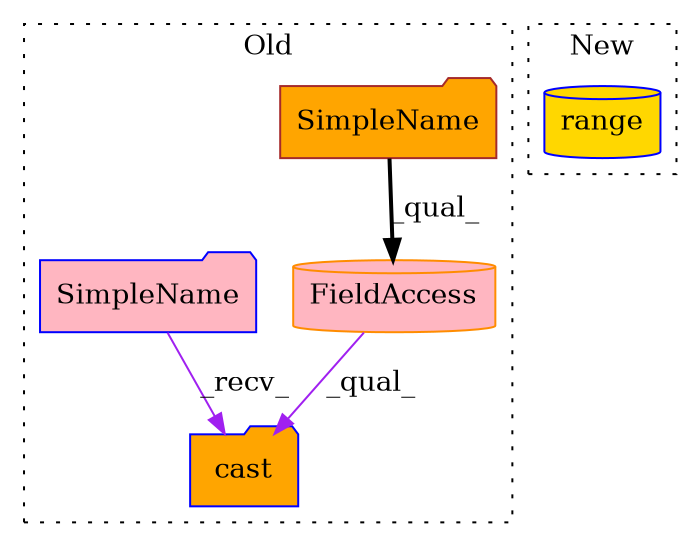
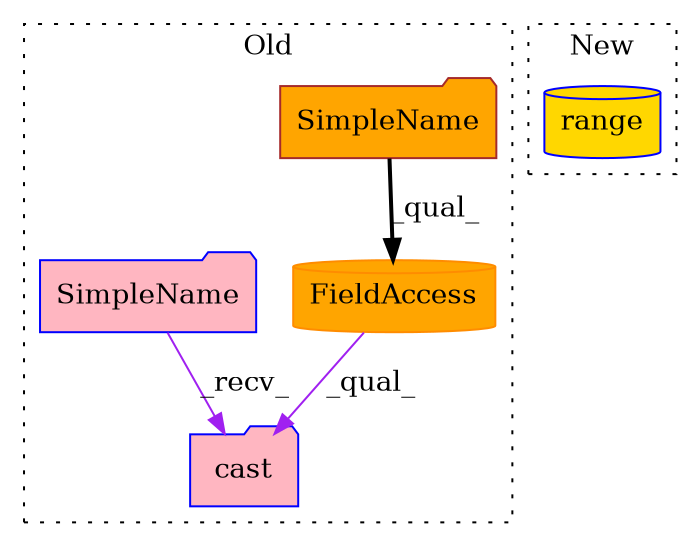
node "FieldAccess": fillcolor lightpink -> orange
node "cast": fillcolor orange -> lightpink
